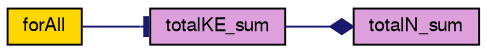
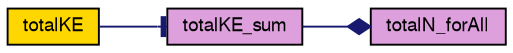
node "forAll": label "forAll" -> "totalKE"
node "totalN_sum": label "totalN_sum" -> "totalN_forAll"
